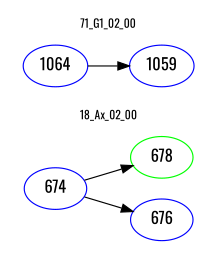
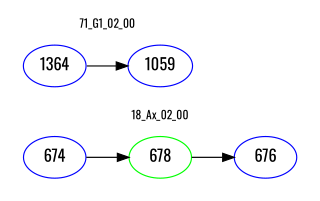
node "1064": label "1064" -> "1364"
edge "674" -> "676": now "678" -> "676"
